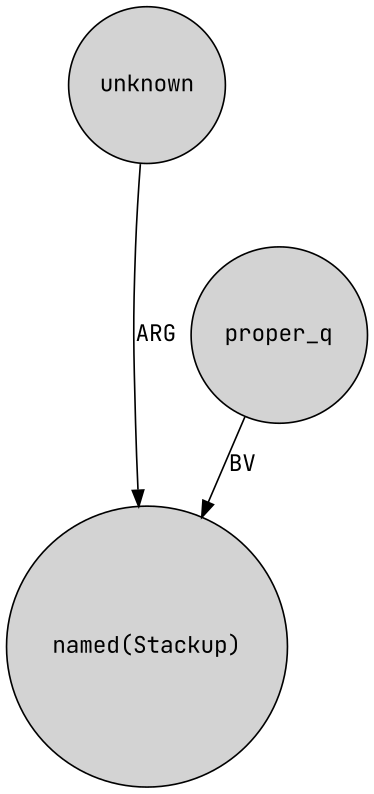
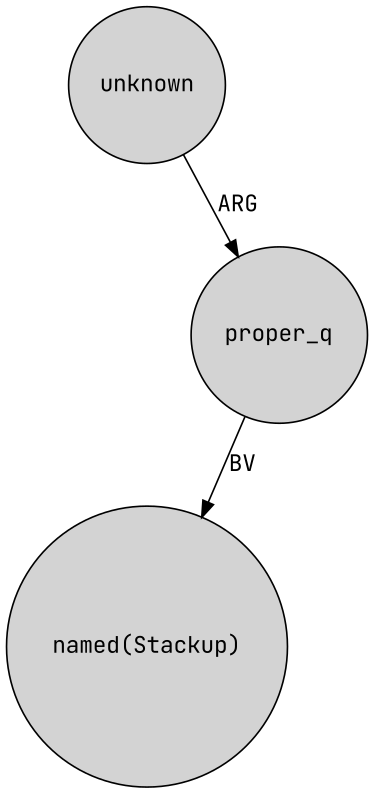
edge "unknown" -> "named(Stackup)": now "unknown" -> "proper_q"
